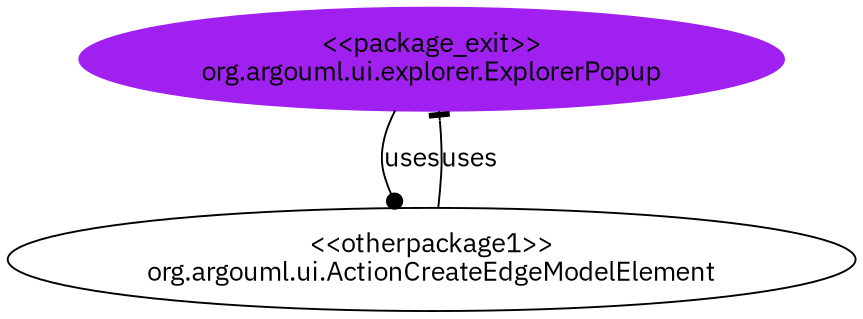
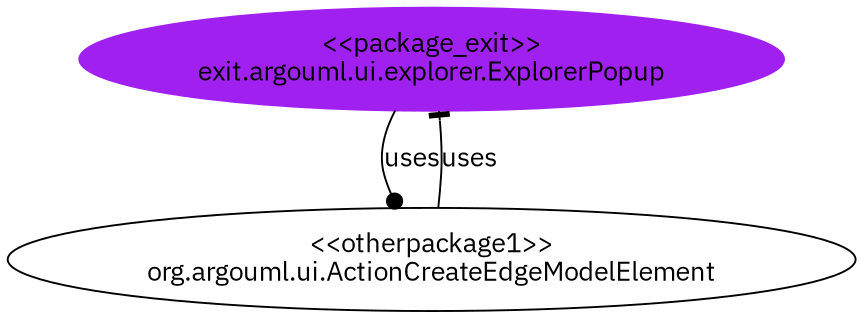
node "<<package_exit>> org.argouml.ui.explorer.ExplorerPopup": label "<<package_exit>> org.argouml.ui.explorer.ExplorerPopup" -> "<<package_exit>> exit.argouml.ui.explorer.ExplorerPopup"
